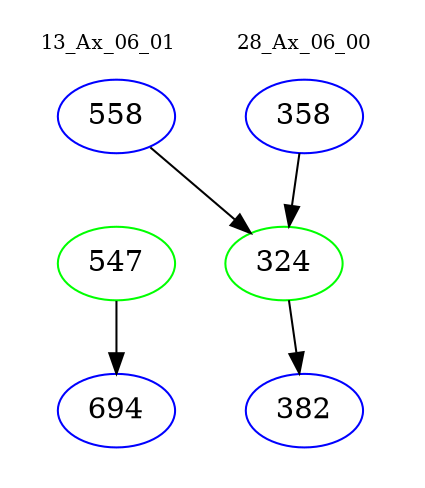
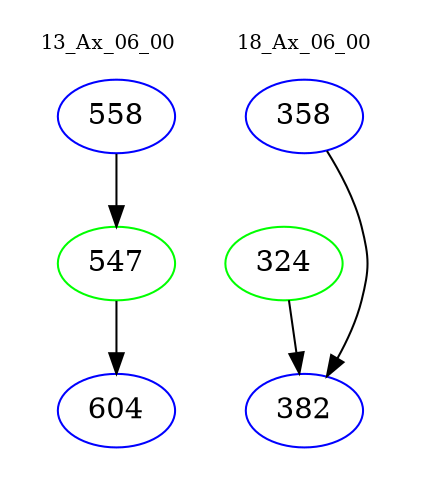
cluster "13_Ax_06_01": label "13_Ax_06_01" -> "13_Ax_06_00"
cluster "28_Ax_06_00": label "28_Ax_06_00" -> "18_Ax_06_00"
edge "558" -> "324": now "558" -> "547"
edge "358" -> "324": now "358" -> "382"
node "694": label "694" -> "604"
